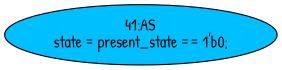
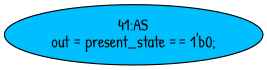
node "41:AS state = present_state == 1'b0;": label "41:AS state = present_state == 1'b0;" -> "41:AS out = present_state == 1'b0;"
